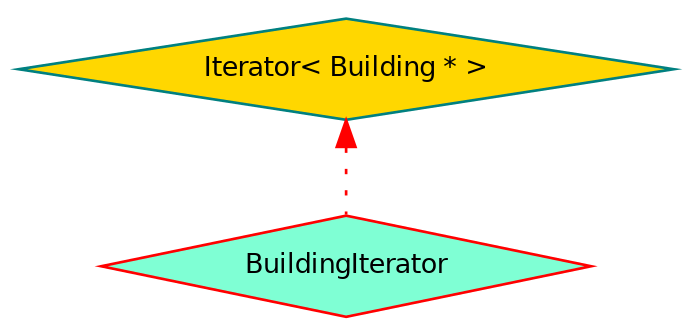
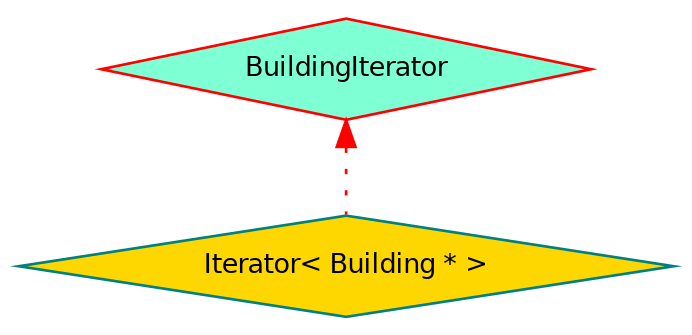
edge "BuildingIterator" -> "Iterator< Building * >": reversed
